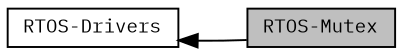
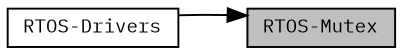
edge "RTOS-Mutex" -> "RTOS-Drivers": reversed
